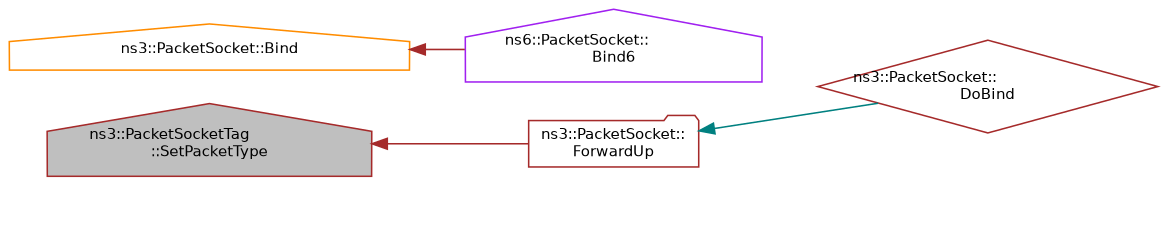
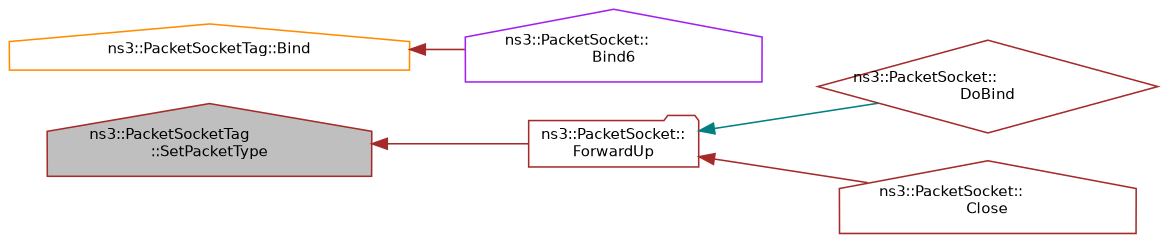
node "ns3::PacketSocket::Bind": label "ns3::PacketSocket::Bind" -> "ns3::PacketSocketTag::Bind"
node "ns6::PacketSocket:: Bind6": label "ns6::PacketSocket:: Bind6" -> "ns3::PacketSocket:: Bind6"
node "ns3::PacketSocket:: Close": added
